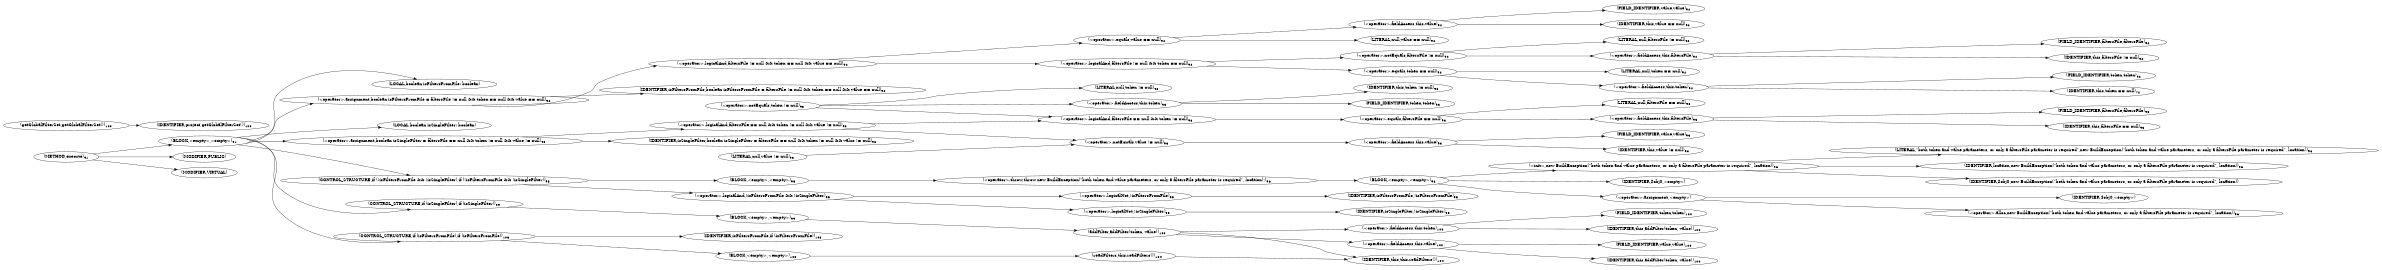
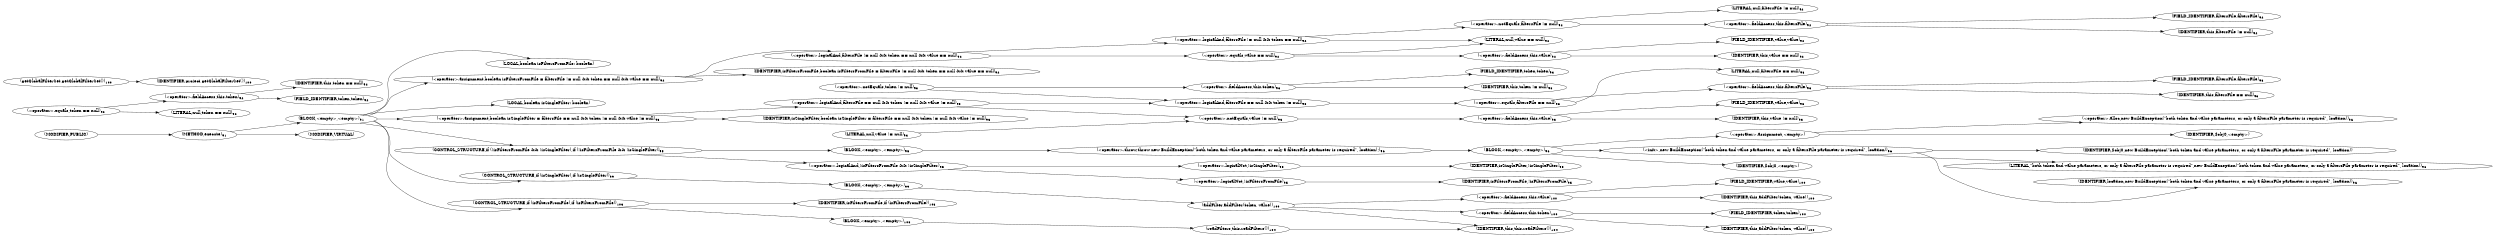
edge "(<operator>.logicalAnd,filtersFile != null && token == null)" -> "(<operator>.equals,token == null)": now "(<operator>.logicalAnd,filtersFile != null && token == null)" -> "(LITERAL,null,value == null)"
node "(LITERAL,null,token != null)": removed
node "(IDENTIFIER,this,token == null)": text "72" -> "92"
edge "(METHOD,execute)" -> "(MODIFIER,PUBLIC)": reversed
